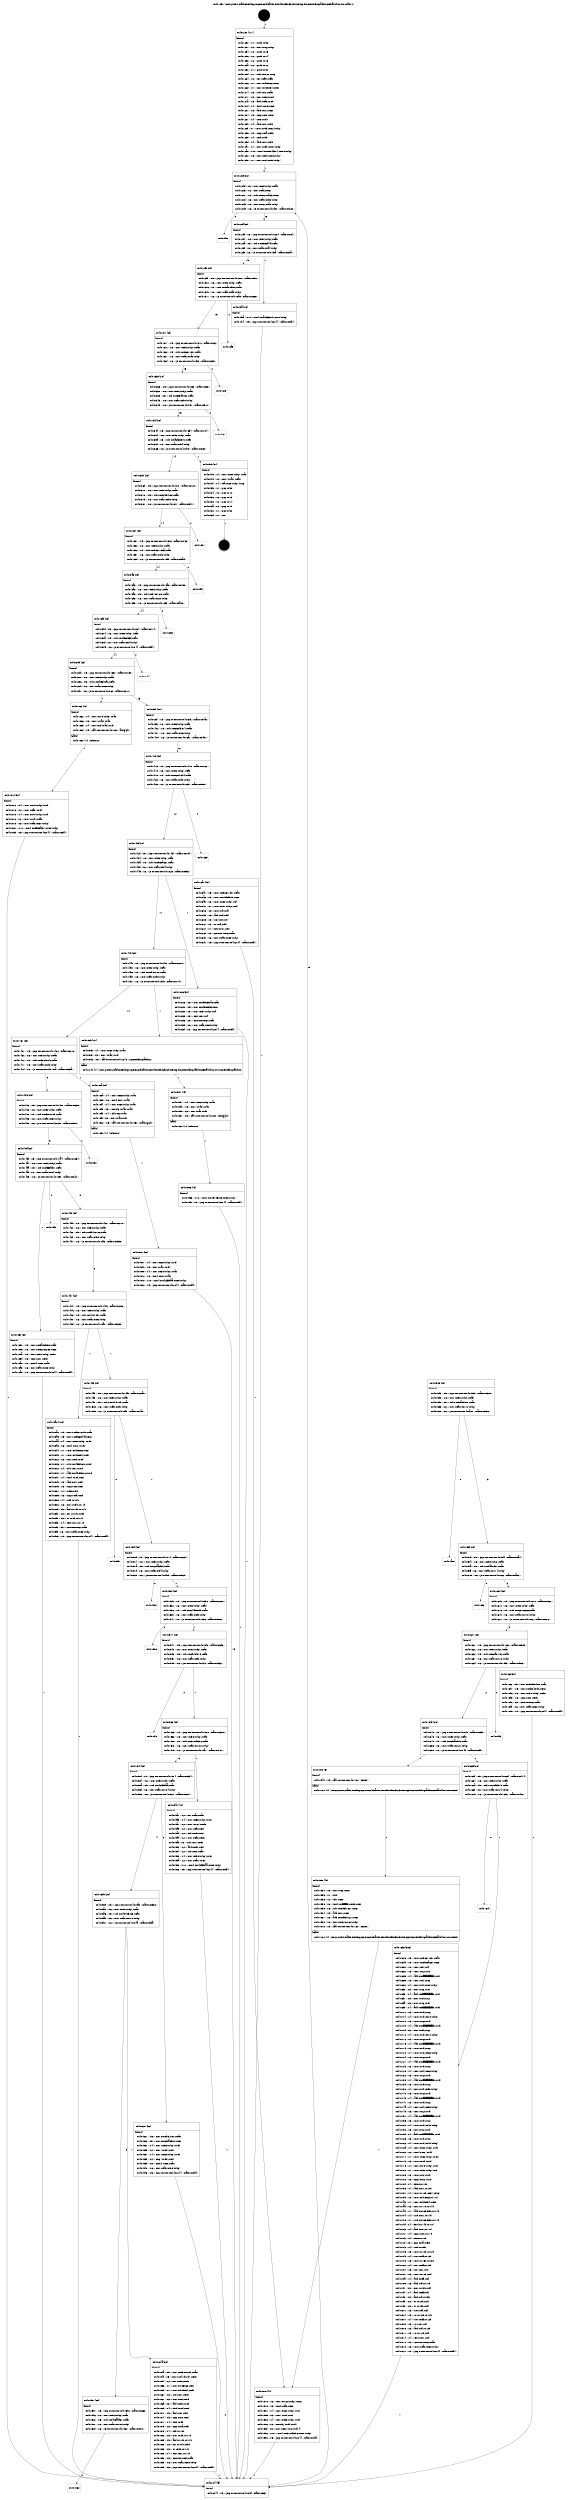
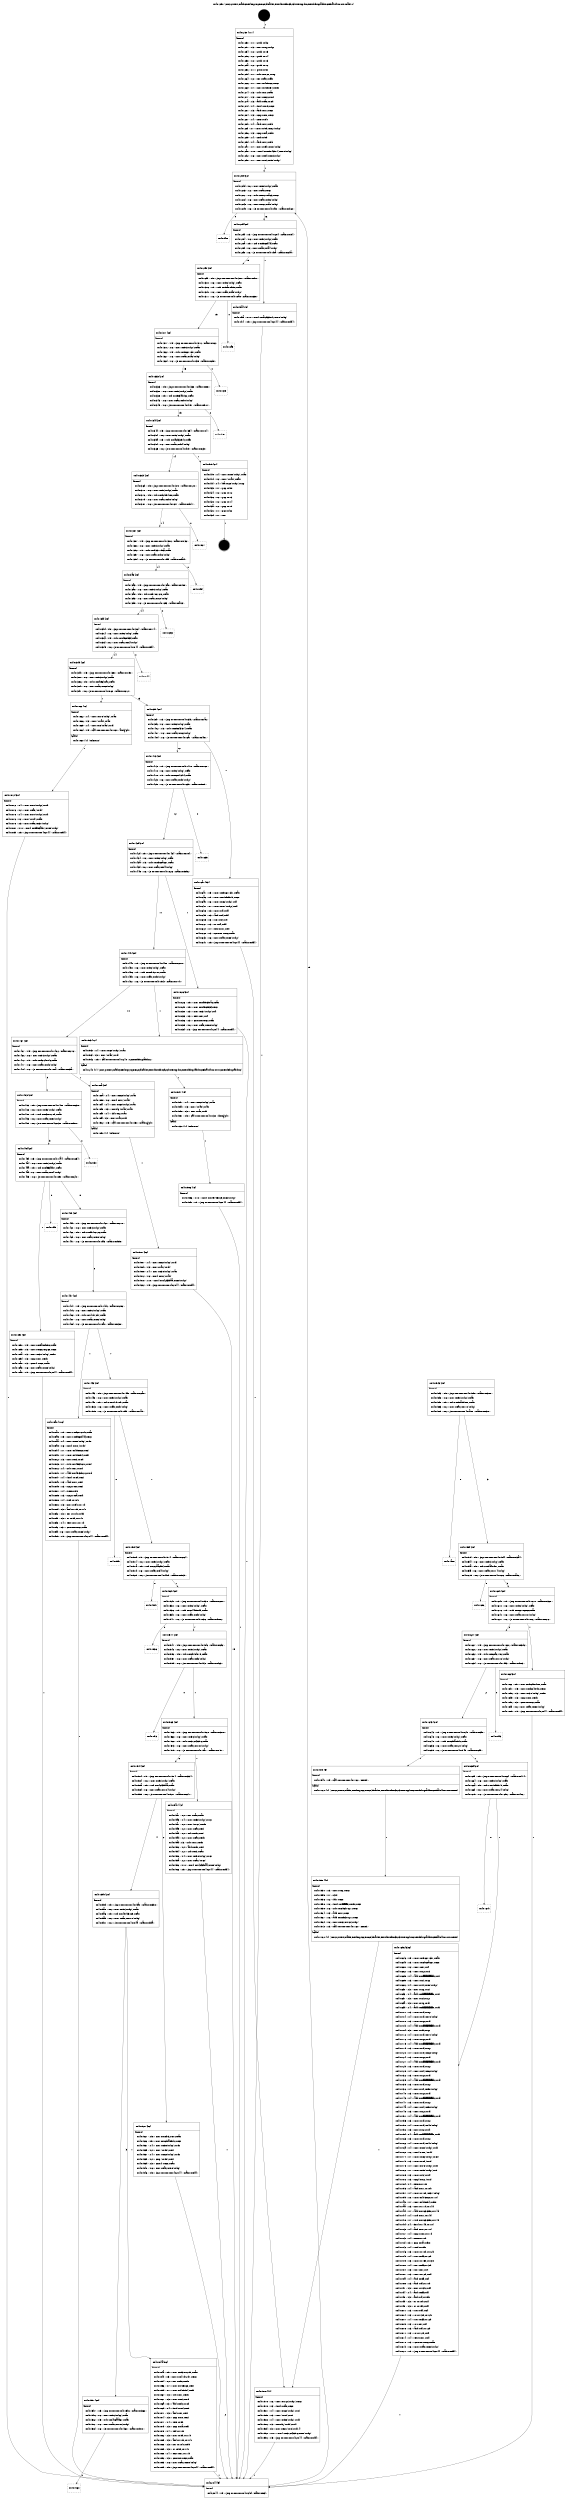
edge "0x4013f7 [28]" -> "0x4016a1 [53]": added, label "1"
edge "0x40160b [28]" -> "0x4018cc [30]": added, label "1"
